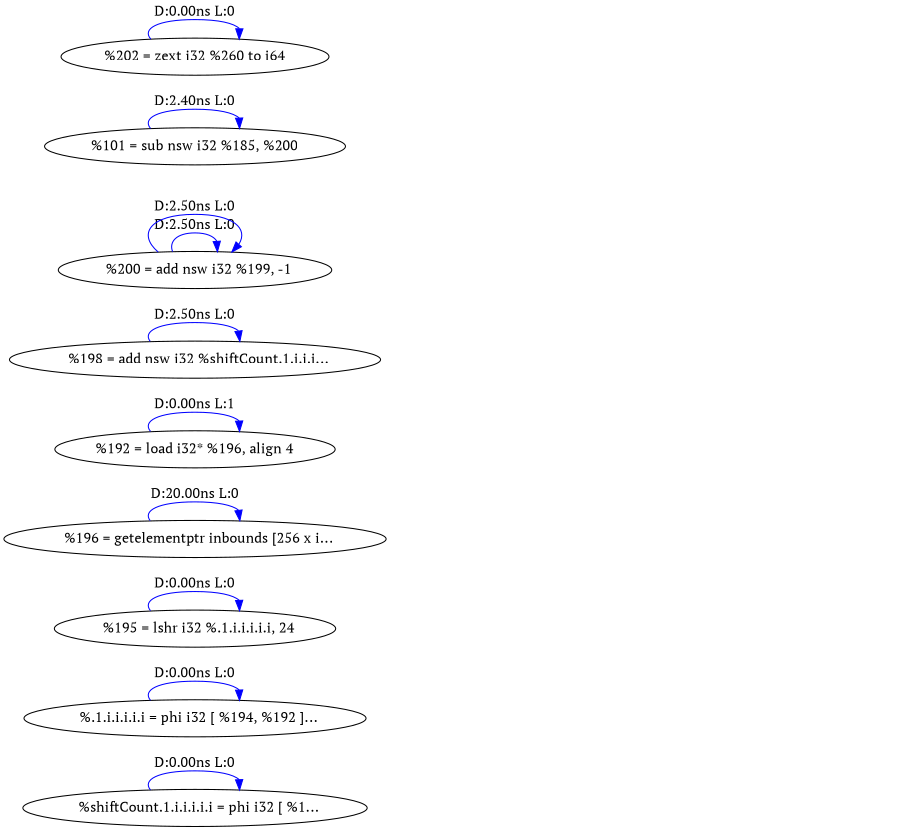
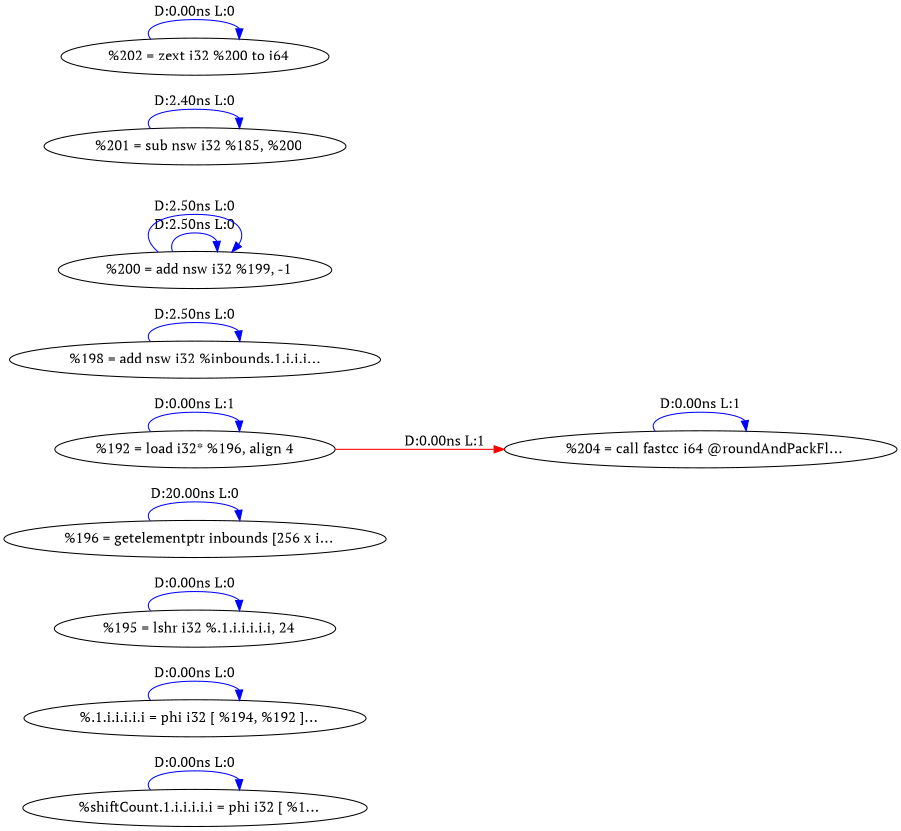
node "%202 = zext i32 %260 to i64": label "%202 = zext i32 %260 to i64" -> "%202 = zext i32 %200 to i64"
node "%101 = sub nsw i32 %185, %200": label "%101 = sub nsw i32 %185, %200" -> "%201 = sub nsw i32 %185, %200"
node "%198 = add nsw i32 %shiftCount.1.i.i.i...": label "%198 = add nsw i32 %shiftCount.1.i.i.i..." -> "%198 = add nsw i32 %inbounds.1.i.i.i..."
node "%204 = call fastcc i64 @roundAndPackFl...": added
